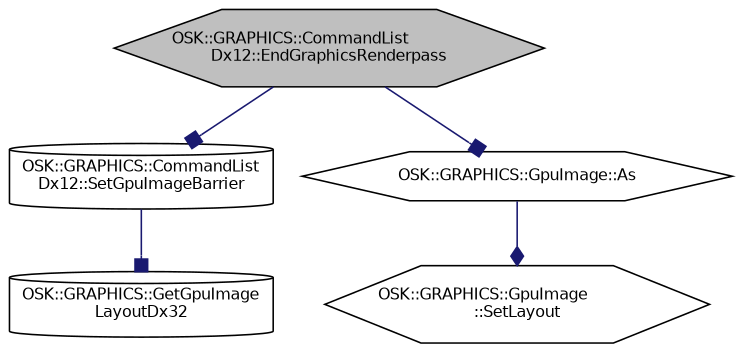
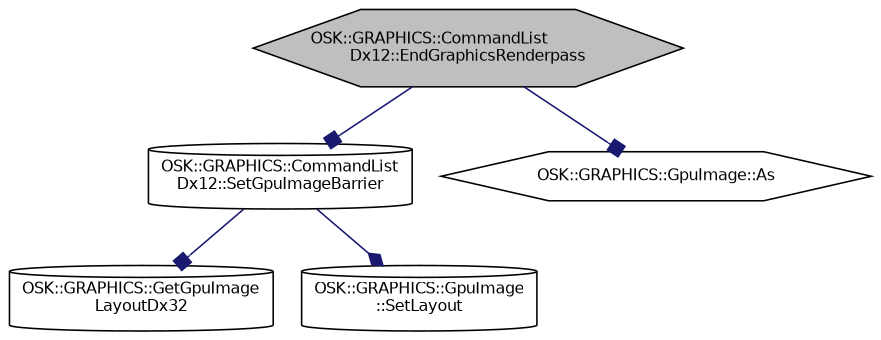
edge "OSK::GRAPHICS::GpuImage::As" -> "OSK::GRAPHICS::GpuImage ::SetLayout": now "OSK::GRAPHICS::CommandList Dx12::SetGpuImageBarrier" -> "OSK::GRAPHICS::GpuImage ::SetLayout"
node "OSK::GRAPHICS::GpuImage ::SetLayout": shape hexagon -> cylinder
